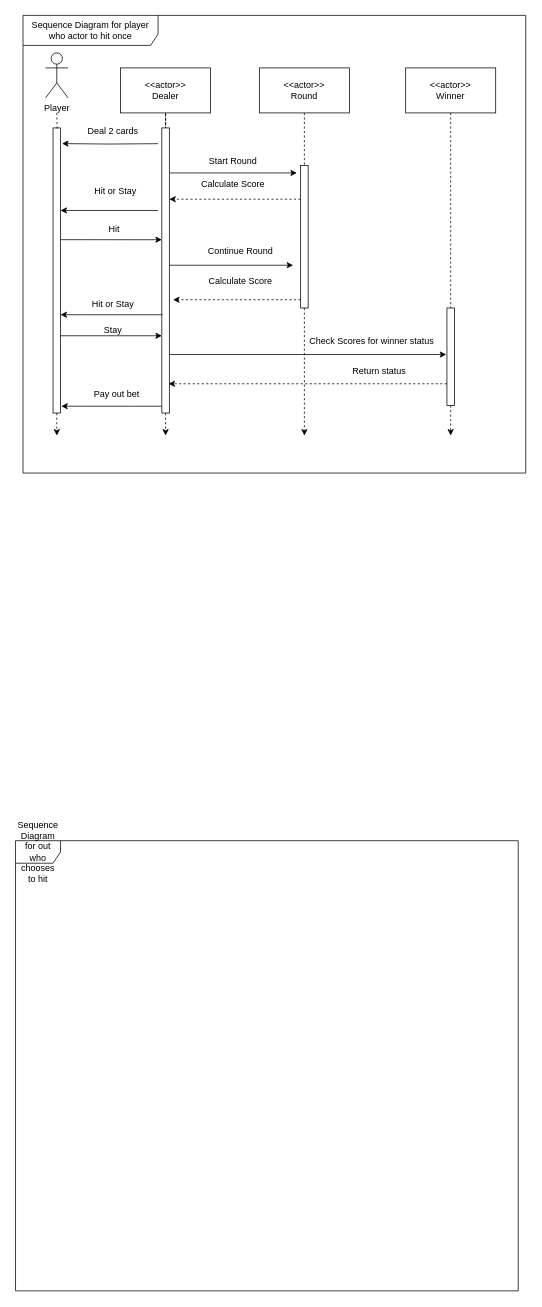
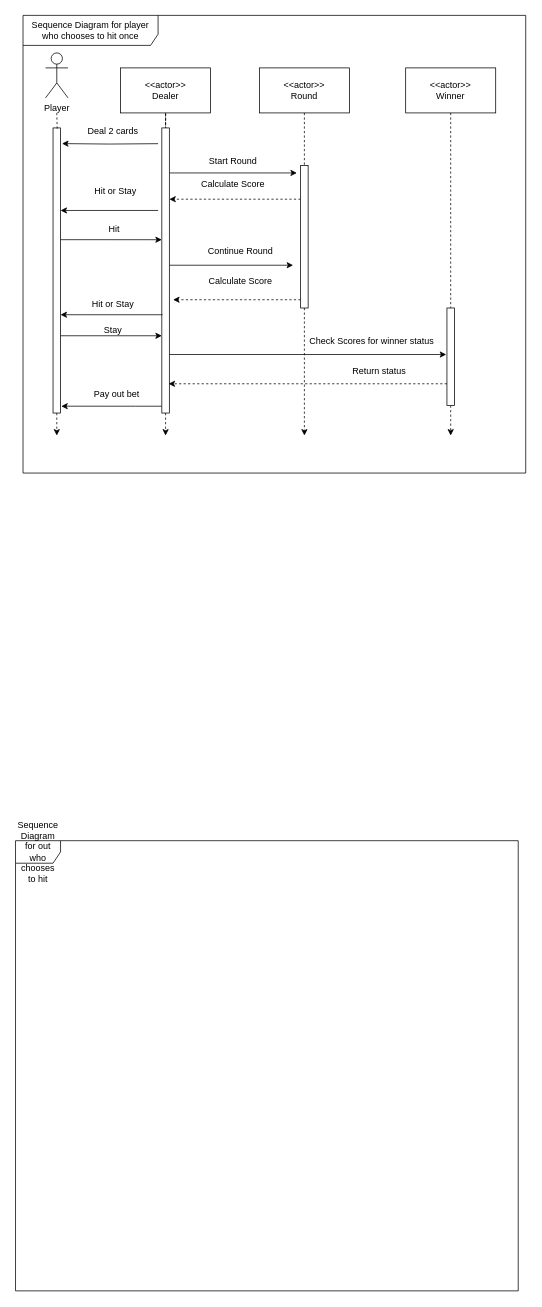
node "Sequence Diagram for player who actor to hit once": label "Sequence Diagram for player who actor to hit once" -> "Sequence Diagram for player who chooses to hit once"
